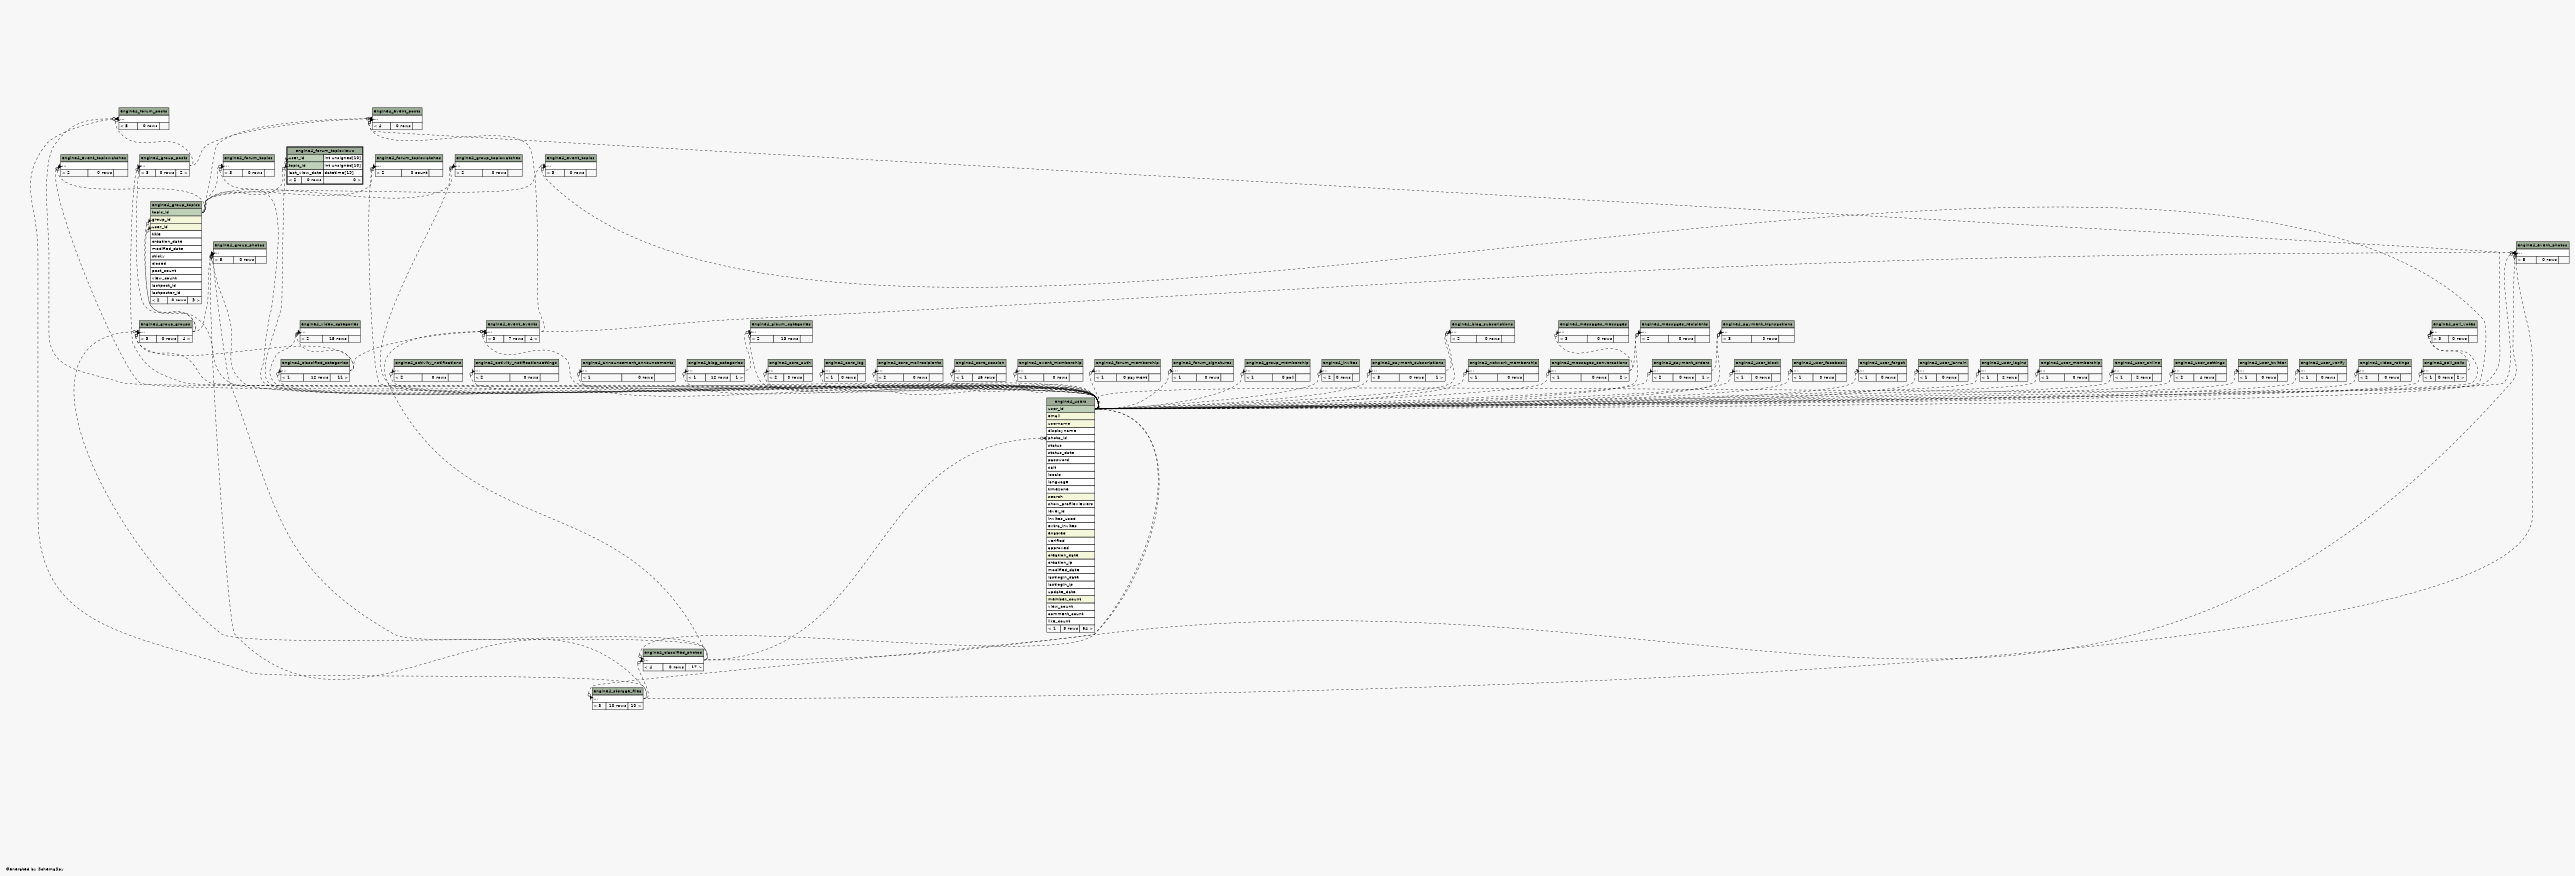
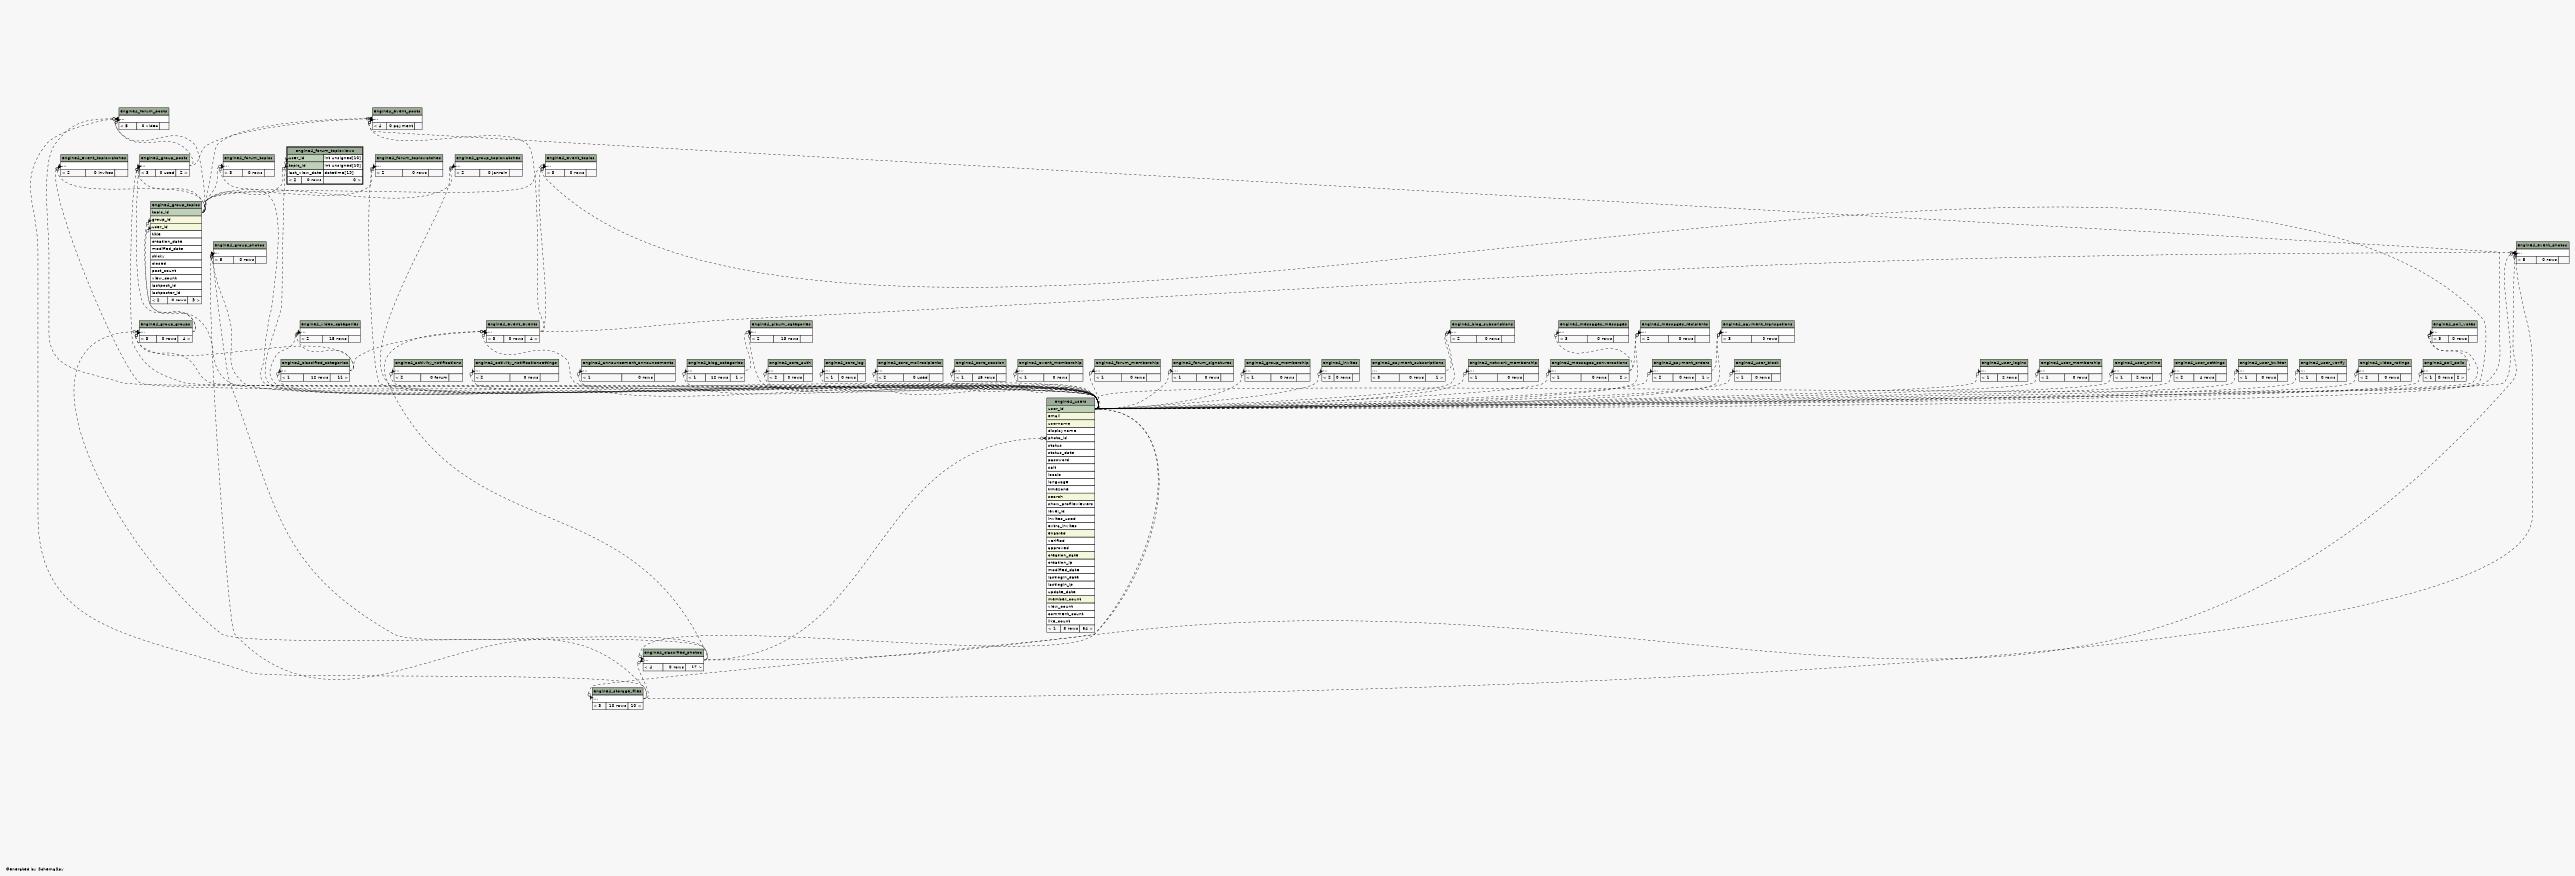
node "engine4_forum_posts": text "0 rows" -> "0 video"
node "engine4_event_posts": text "0 rows" -> "0 payment"
edge "engine4_group_topics" -> "engine4_forum_posts": added
node "engine4_event_topicwatches": text "0 rows" -> "0 invites"
node "engine4_group_posts": text "0 rows" -> "0 used"
node "engine4_forum_topicwatches": text "0 count" -> "0 rows"
node "engine4_group_topicwatches": text "0 rows" -> "0 janrain"
edge "engine4_group_topics" -> "engine4_group_posts": added
edge "engine4_event_events" -> "engine4_event_topics": added
edge "engine4_group_groups" -> "engine4_group_photos": removed
node "engine4_event_events": text "7 rows" -> "0 rows"
node "engine4_user_facebook": removed
node "engine4_user_forgot": removed
node "engine4_user_janrain": removed
node "engine4_activity_notifications": text "0 rows" -> "0 forum"
node "engine4_core_mailrecipients": text "0 rows" -> "0 used"
node "engine4_forum_membership": text "0 payment" -> "0 rows"
node "engine4_group_membership": text "0 poll" -> "0 rows"
edge "engine4_users" -> "engine4_payment_subscriptions": removed
